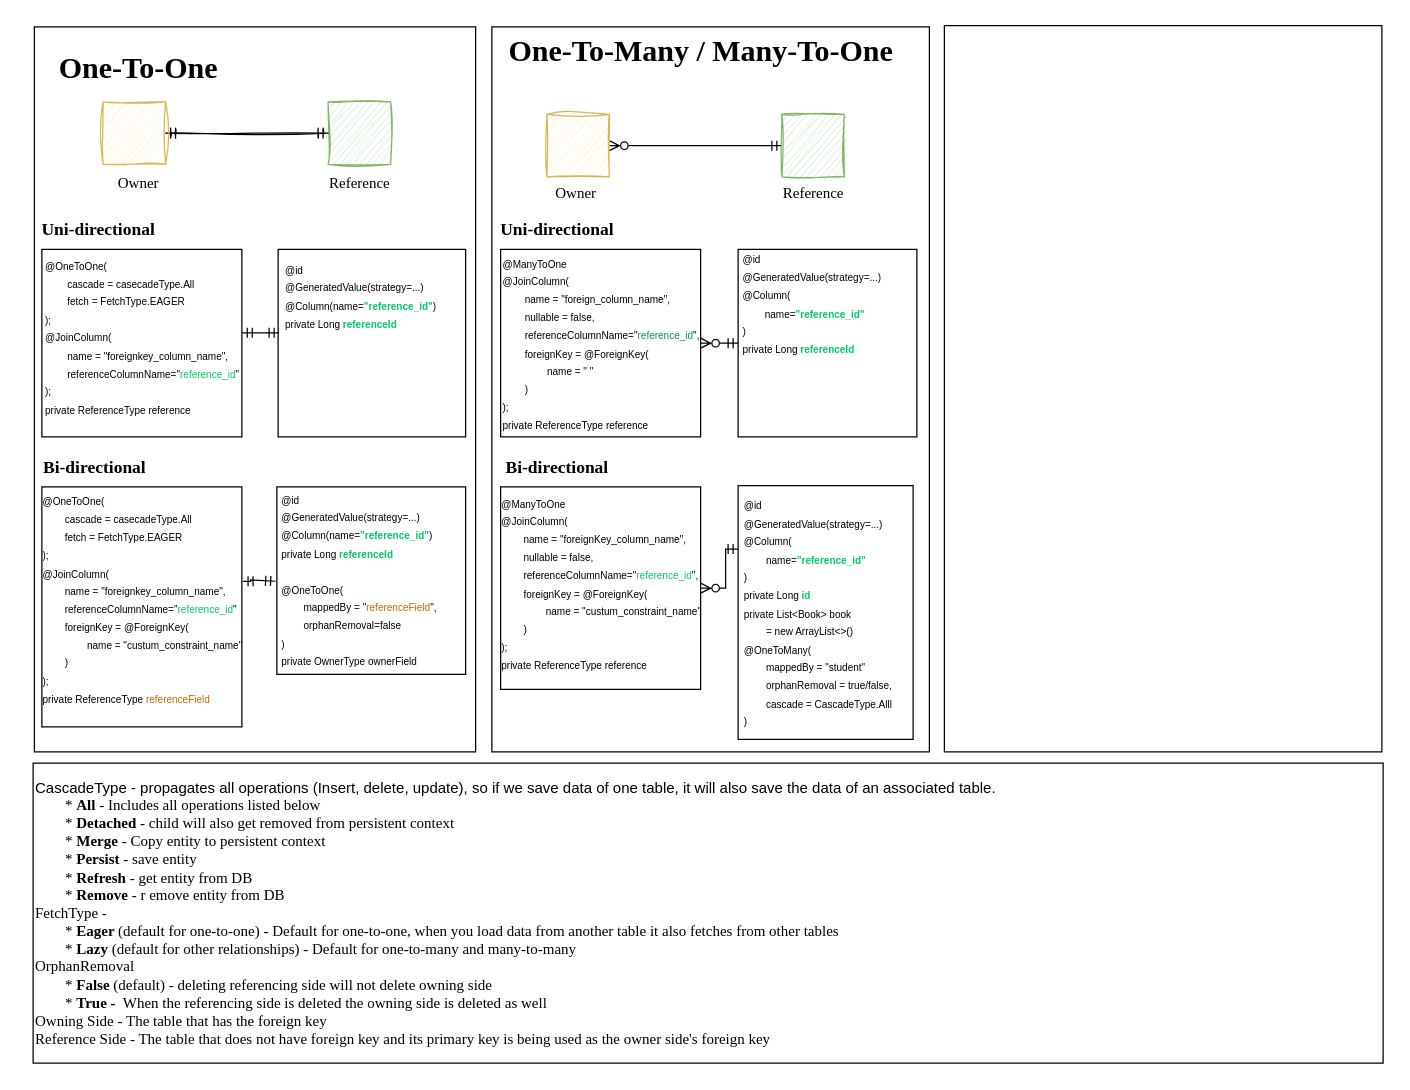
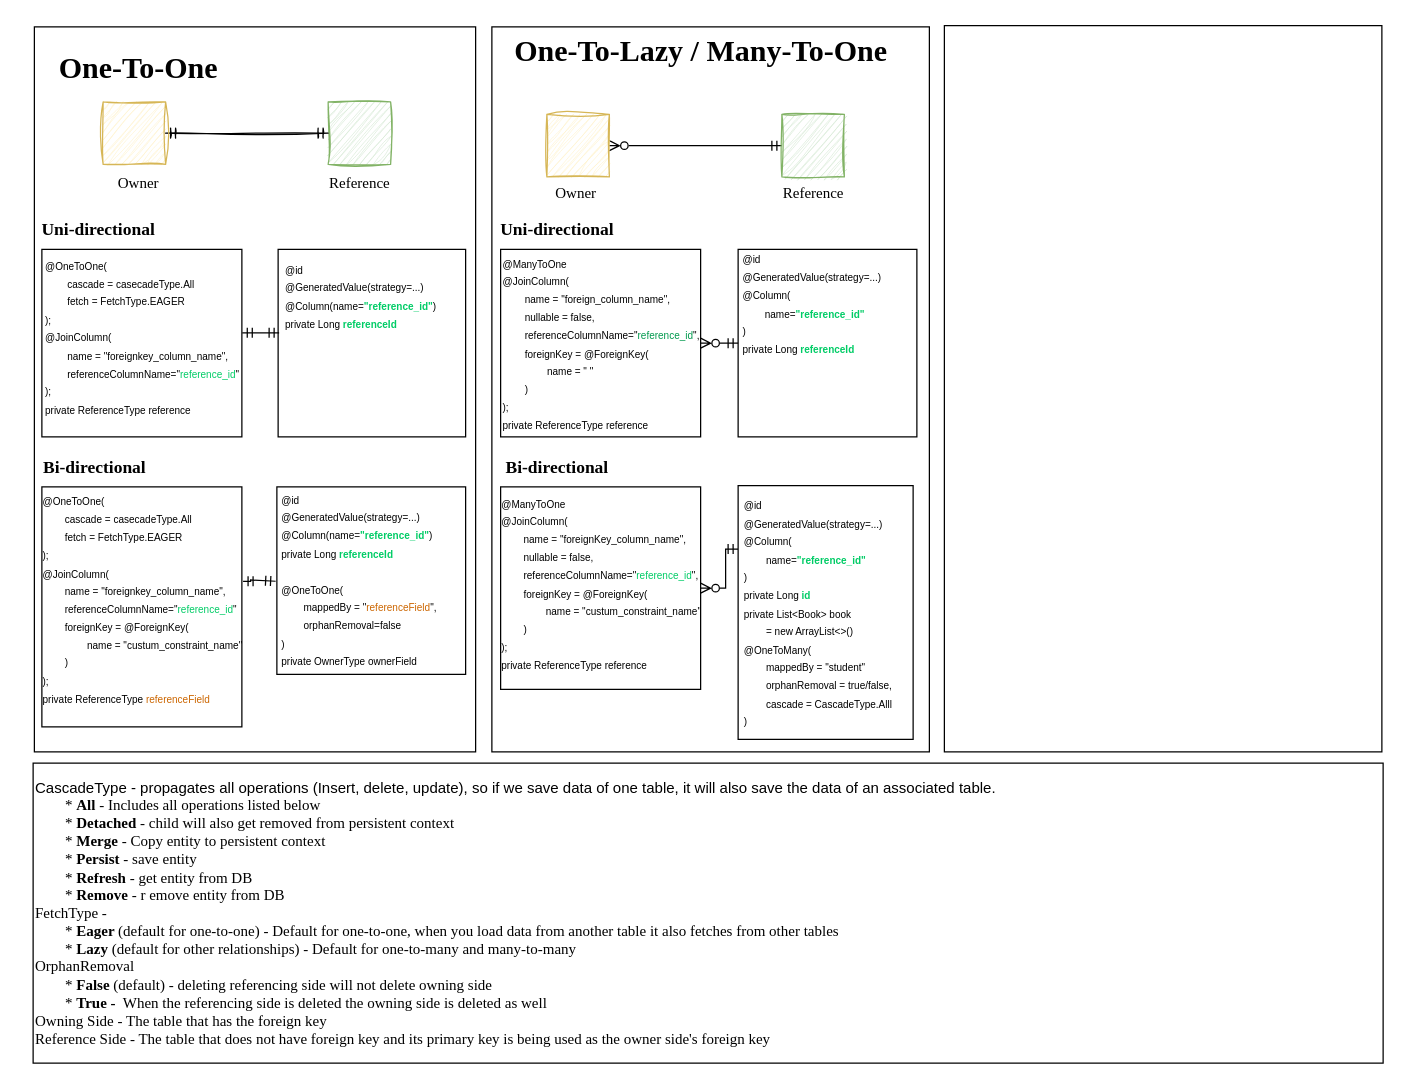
node "One-To-Many / Many-To-One": label "One-To-Many / Many-To-One" -> "One-To-Lazy / Many-To-One"
